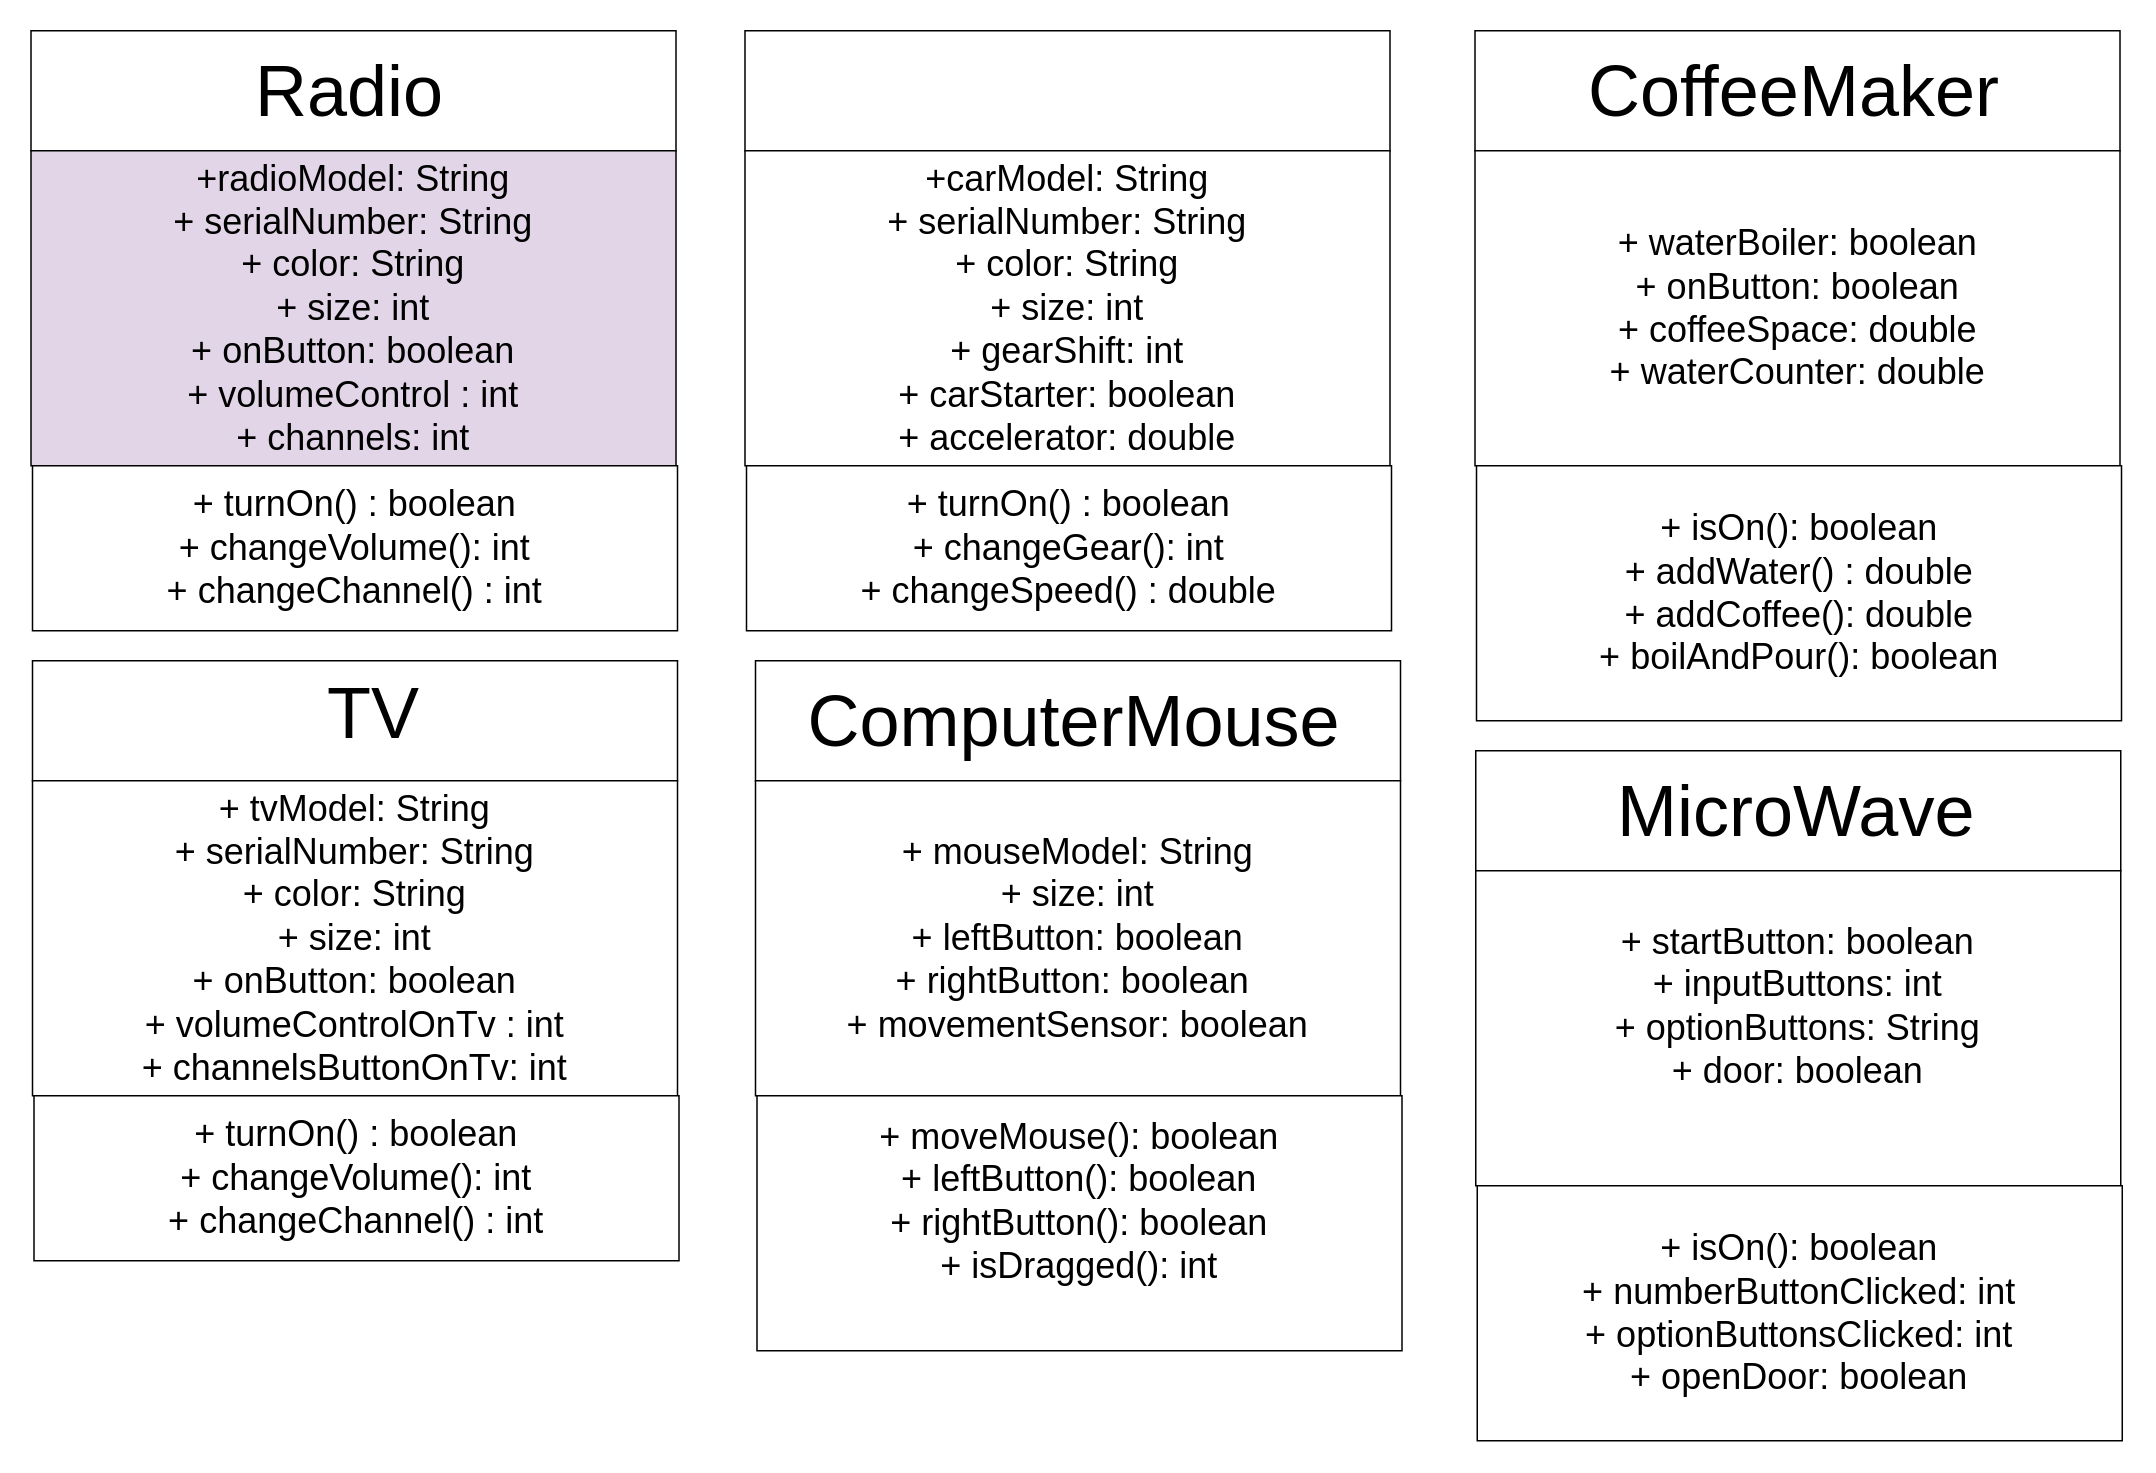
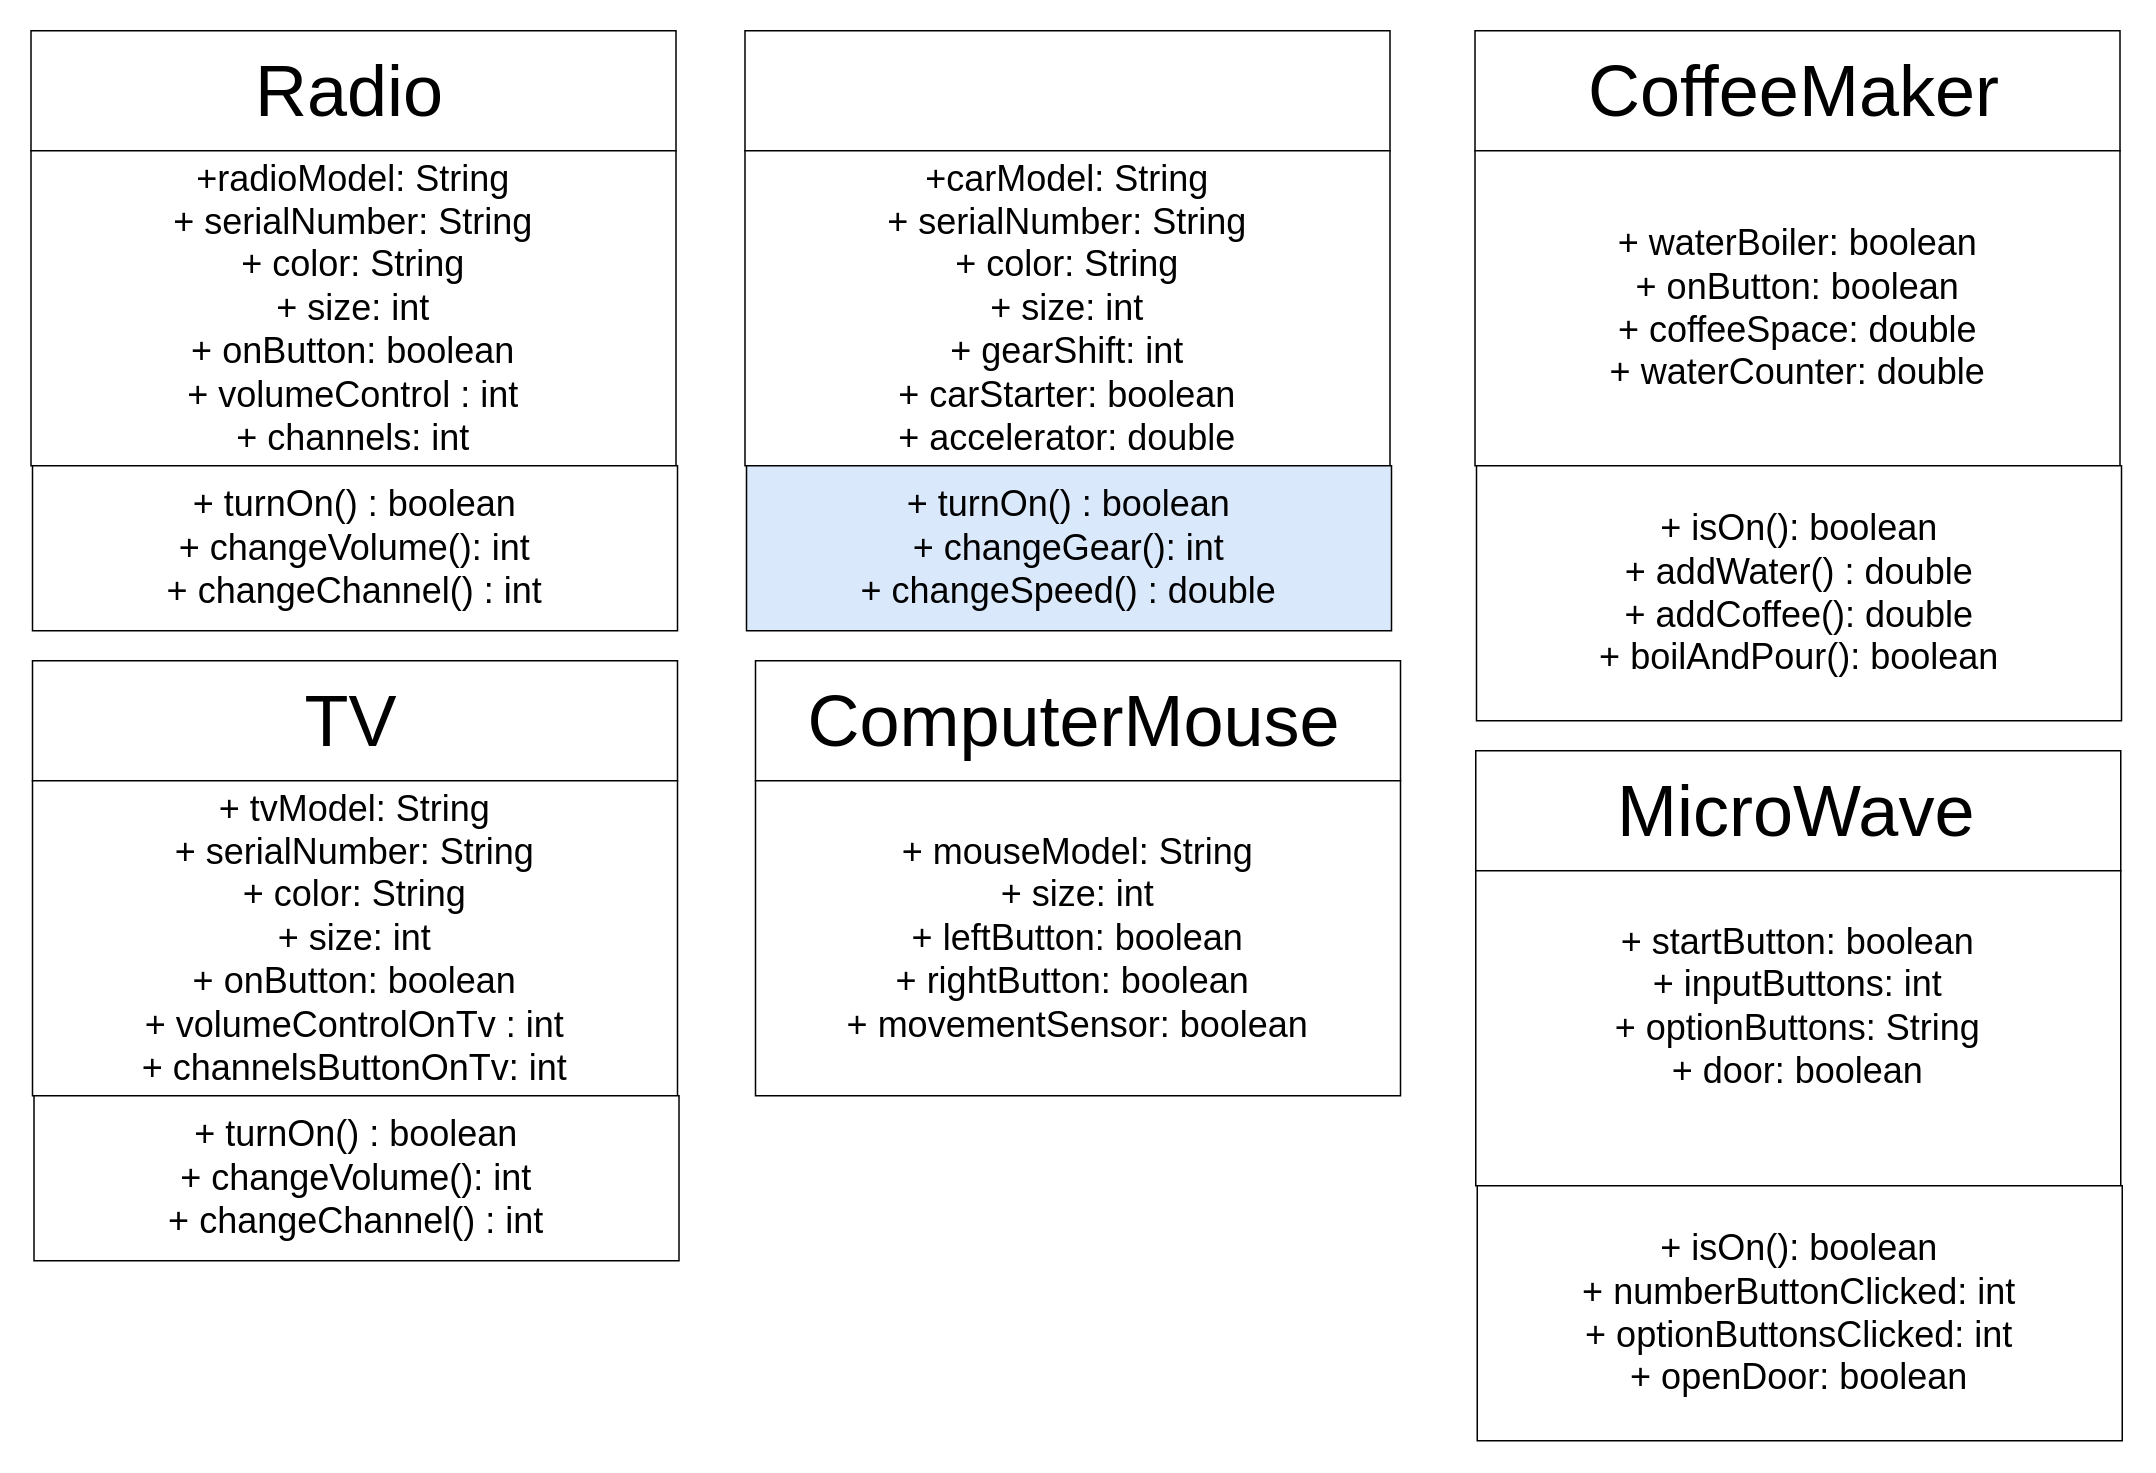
node "+radioModel: String + serialNumber: String + color: String + size: int + onButton: boolean + volumeControl : int + channels: int": fillcolor #e1d5e7 -> #ffffff
node "+ turnOn() : boolean + changeGear(): int + changeSpeed() : double": fillcolor #ffffff -> #dae8fc
node "TV": moved (374, 713) -> (351, 721)
node "+ moveMouse(): boolean + leftButton(): boolean + rightButton(): boolean + isDragged(): int": removed
